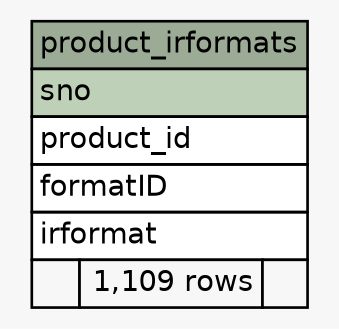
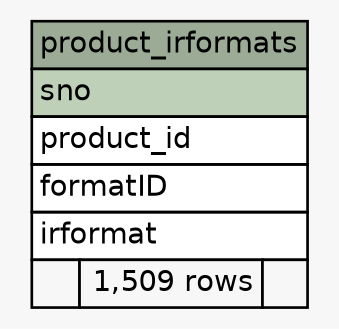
node "product_irformats": text "1,109 rows" -> "1,509 rows"
